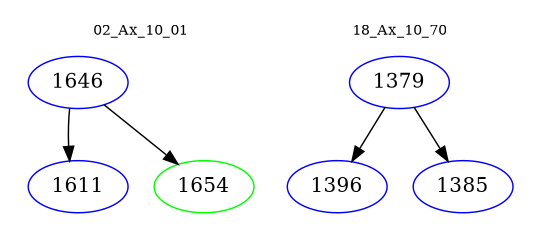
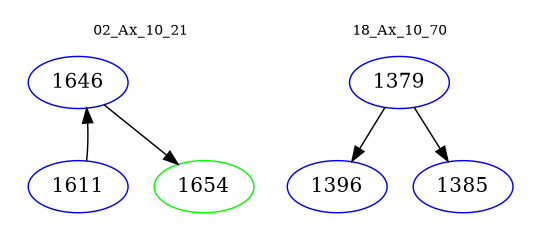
cluster "02_Ax_10_01": label "02_Ax_10_01" -> "02_Ax_10_21"
edge "1646" -> "1611": reversed
